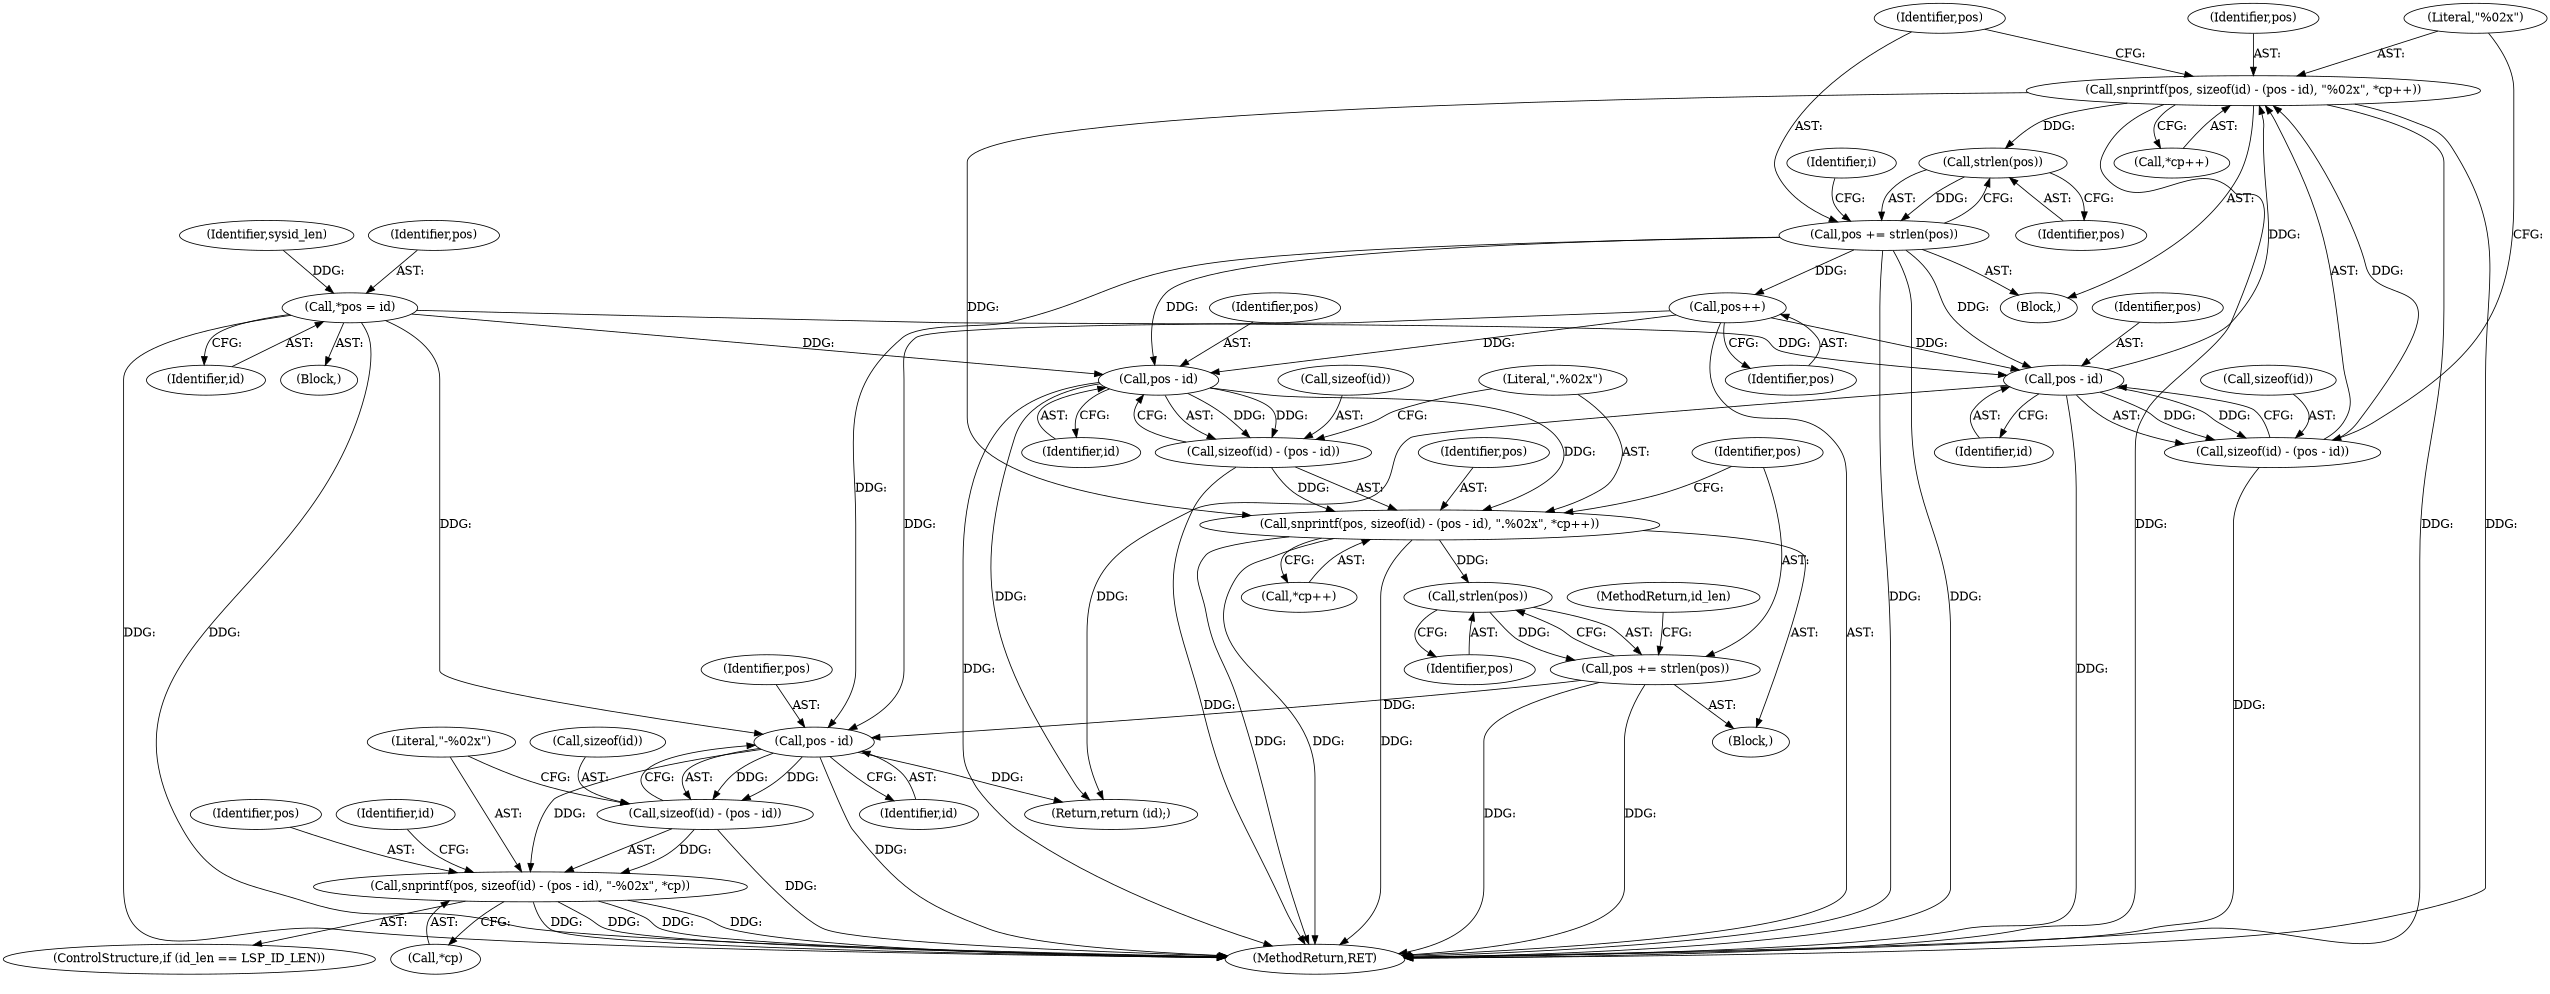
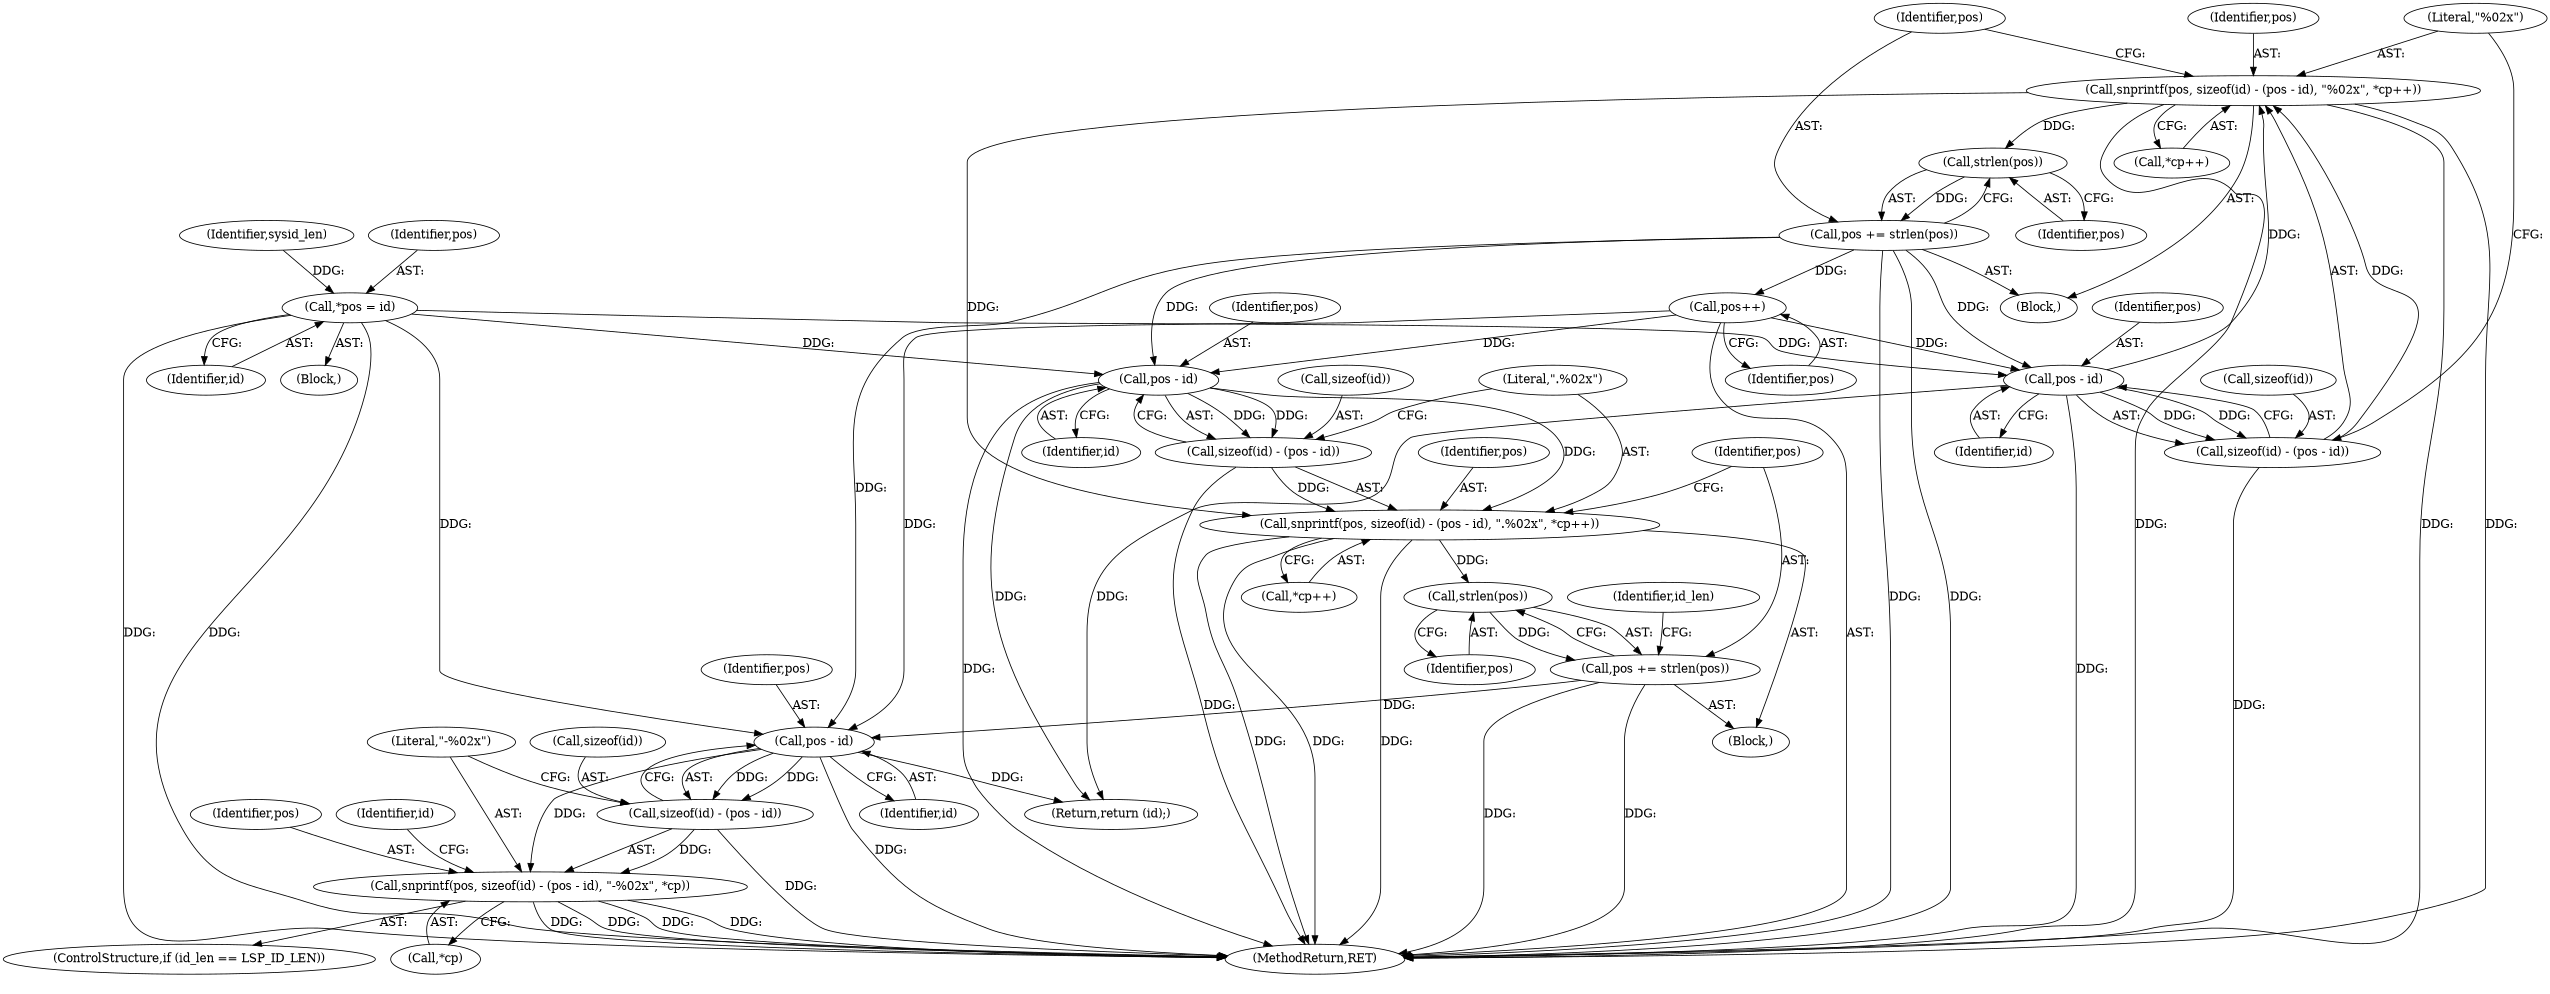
node "(Identifier,i)": removed
node "(MethodReturn,id_len)": label "(MethodReturn,id_len)" -> "(Identifier,id_len)"
